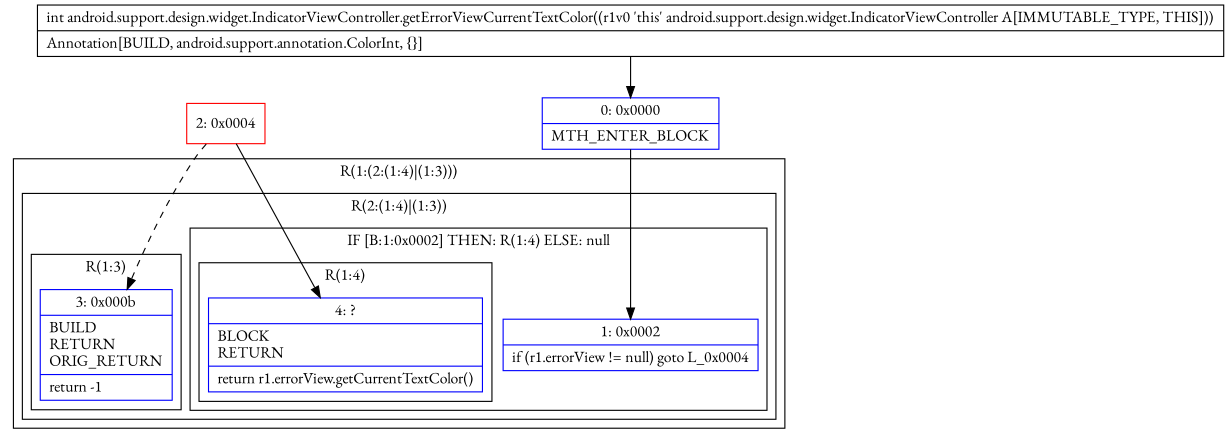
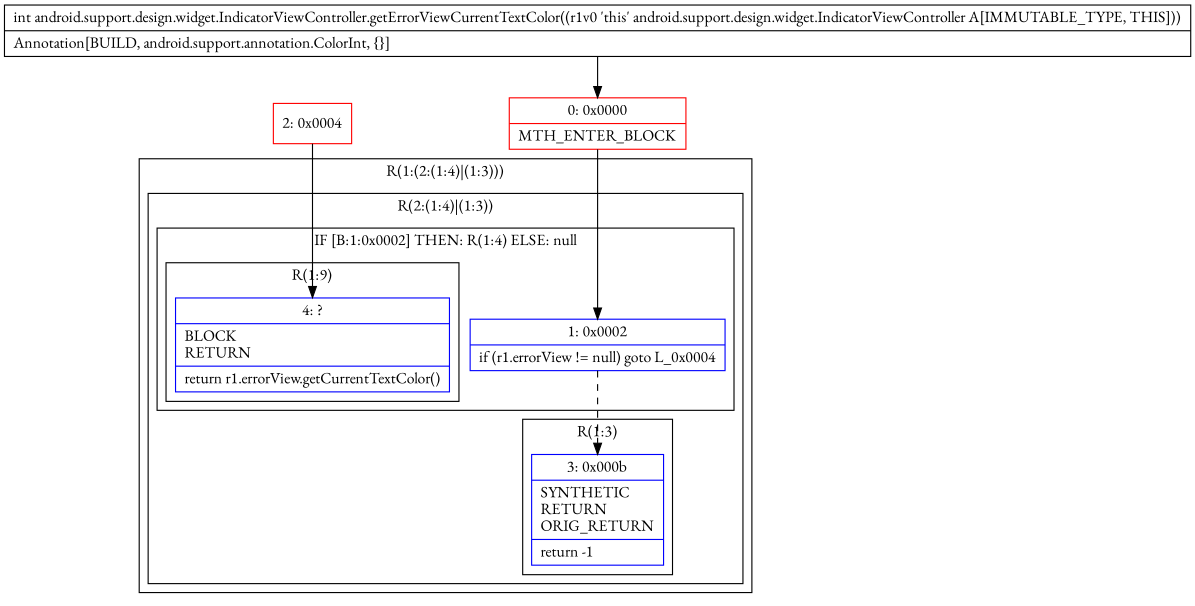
node "0: 0x0000": color blue -> red
edge "2: 0x0004" -> "3: 0x000b": now "1: 0x0002" -> "3: 0x000b"
cluster "R(1:4)": label "R(1:4)" -> "R(1:9)"
node "3: 0x000b": text "BUILD" -> "SYNTHETIC"
